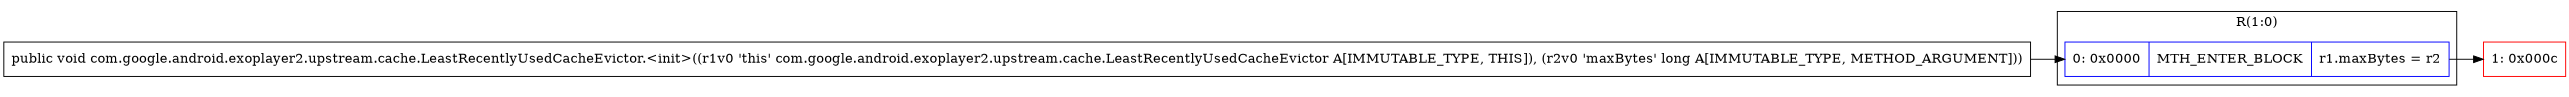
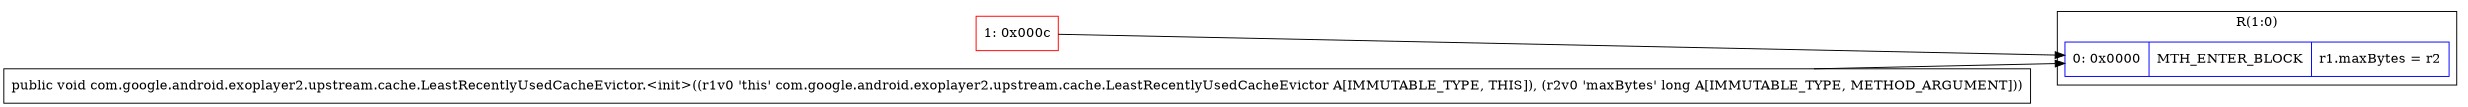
edge "0: 0x0000" -> "1: 0x000c": reversed
